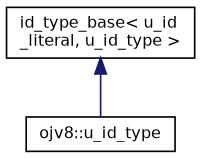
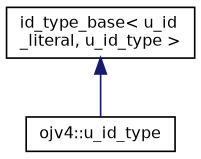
node "ojv8::u_id_type": label "ojv8::u_id_type" -> "ojv4::u_id_type"
